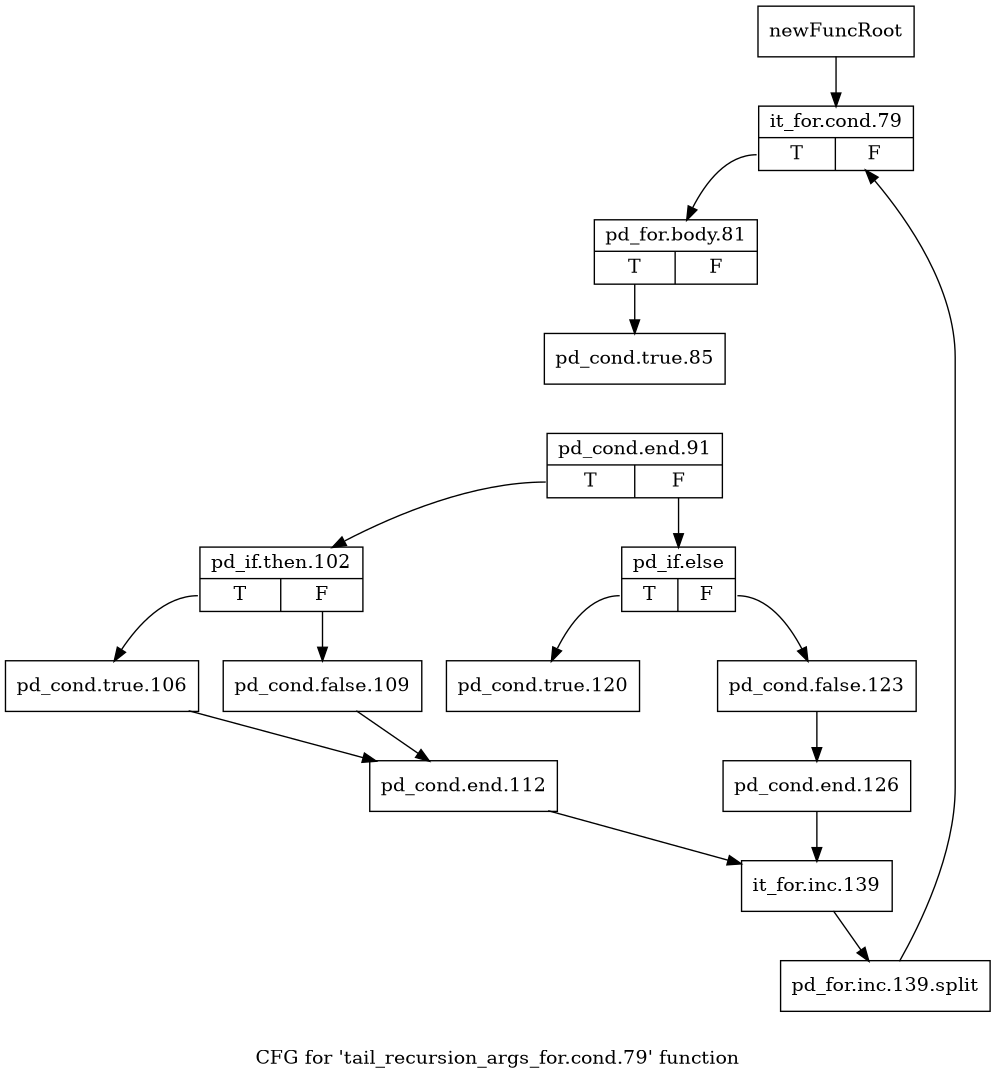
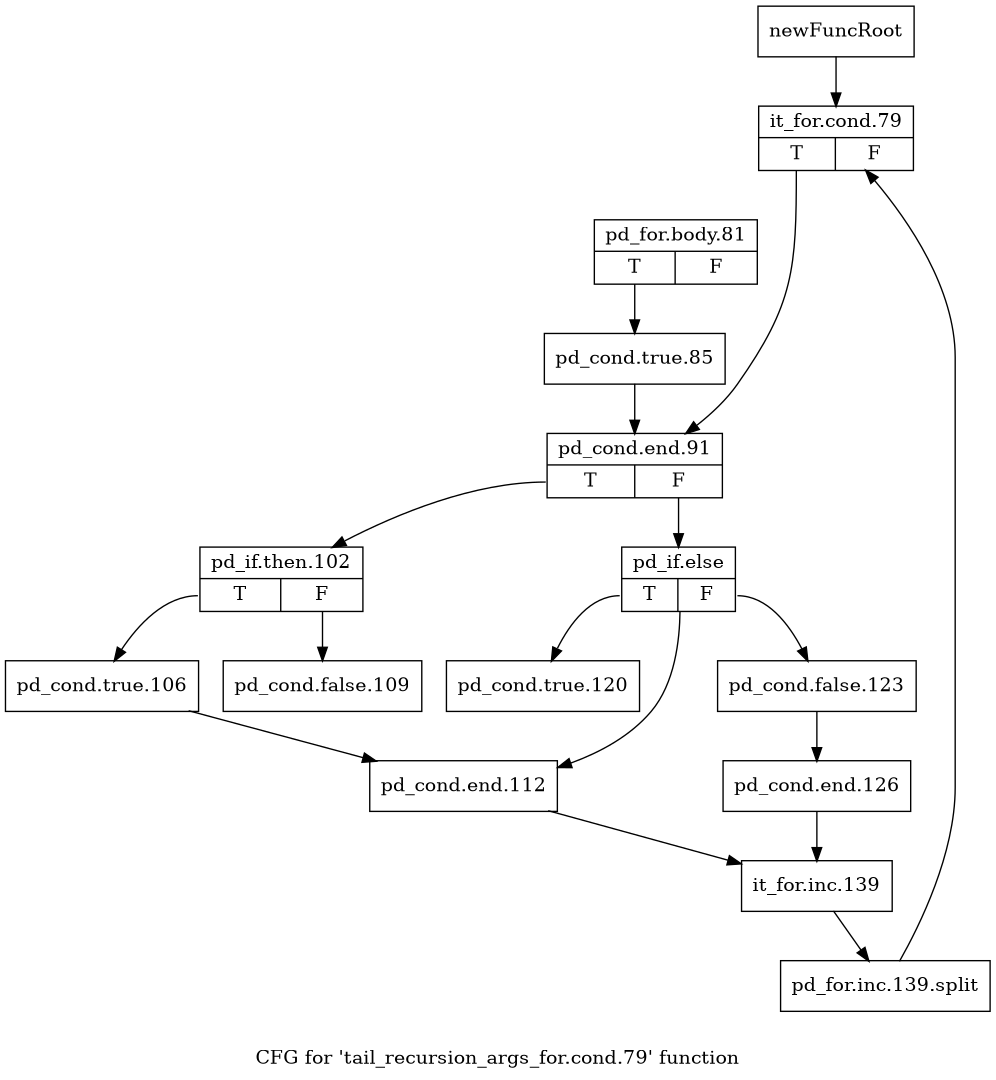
edge "it_for.cond.79" -> "pd_for.body.81": now "it_for.cond.79" -> "pd_cond.end.91"
edge "pd_cond.true.85" -> "pd_cond.end.91": added
edge "pd_cond.false.109" -> "pd_cond.end.112": now "pd_if.else" -> "pd_cond.end.112"
